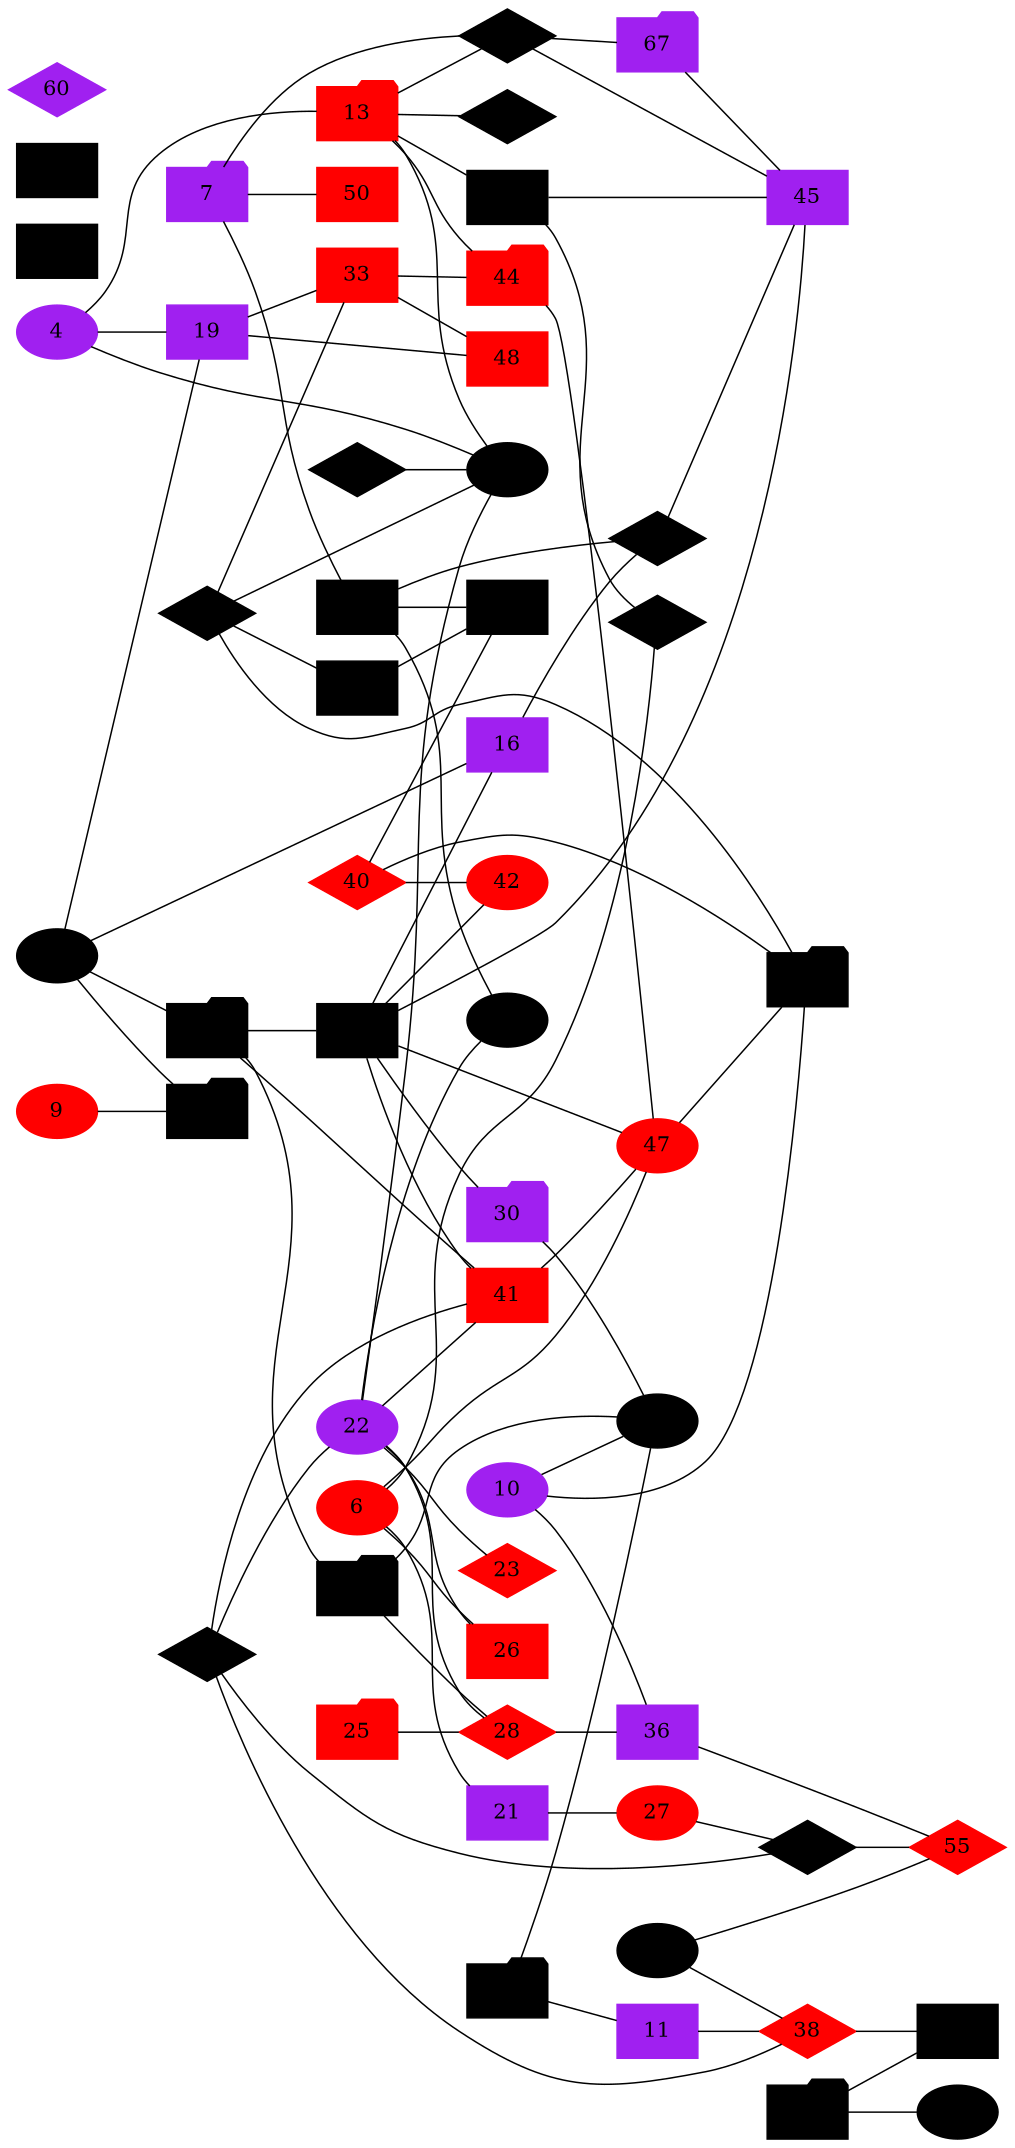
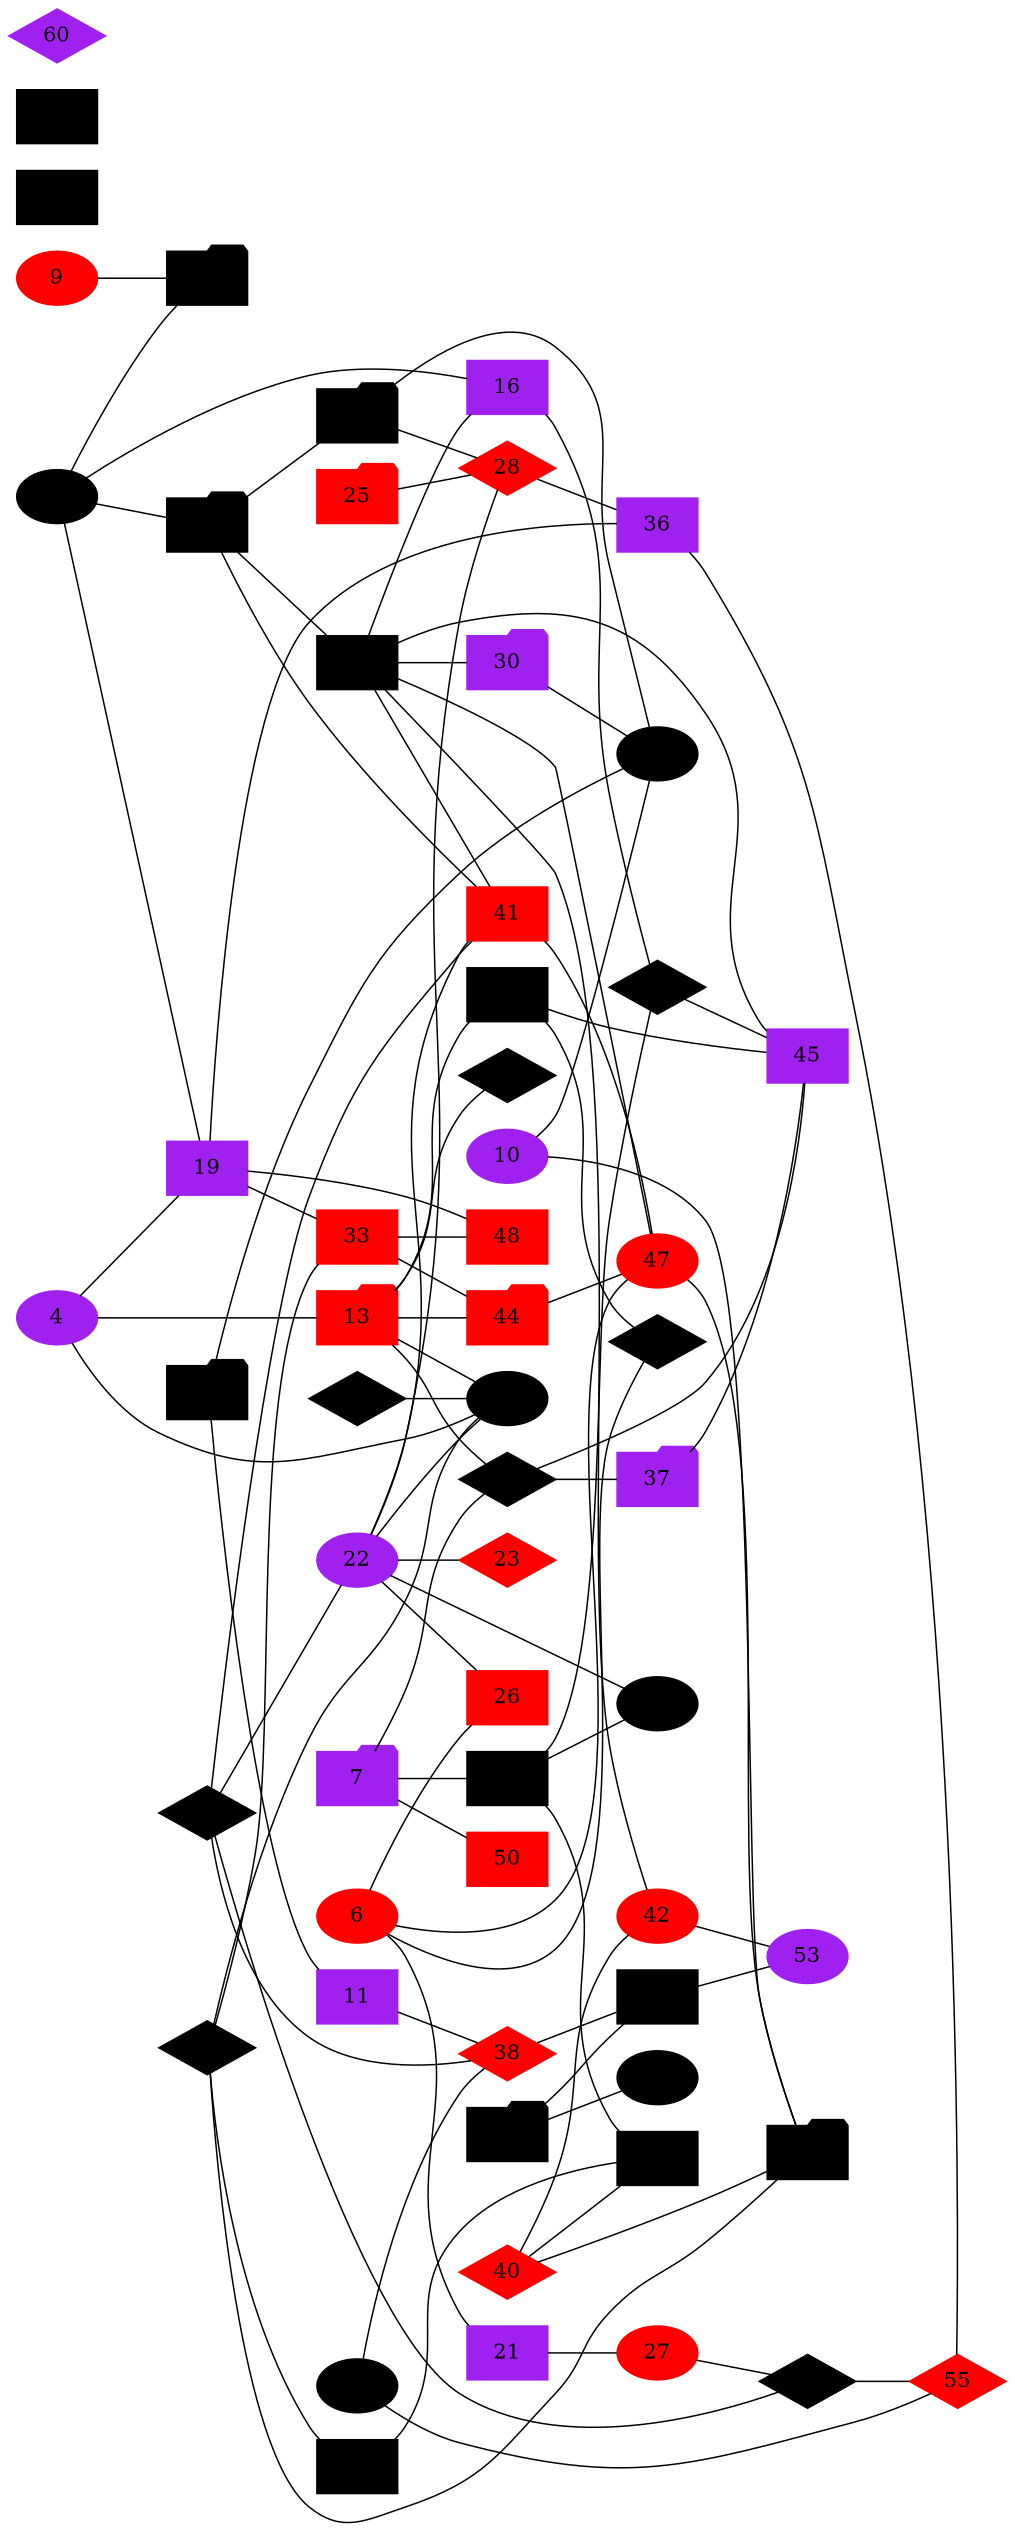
node "67": label "67" -> "37"
edge "10" -- "36": now "19" -- "36"
node "53": added
